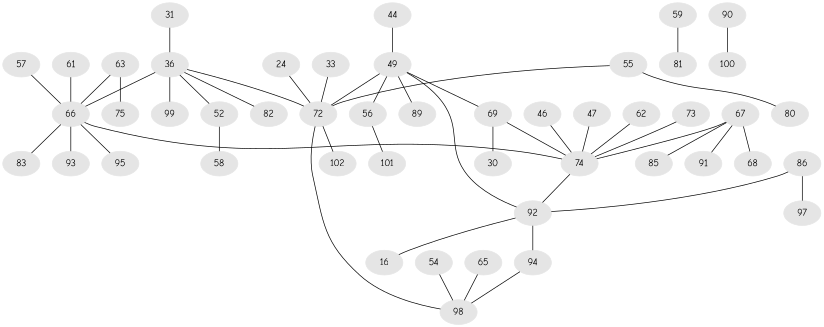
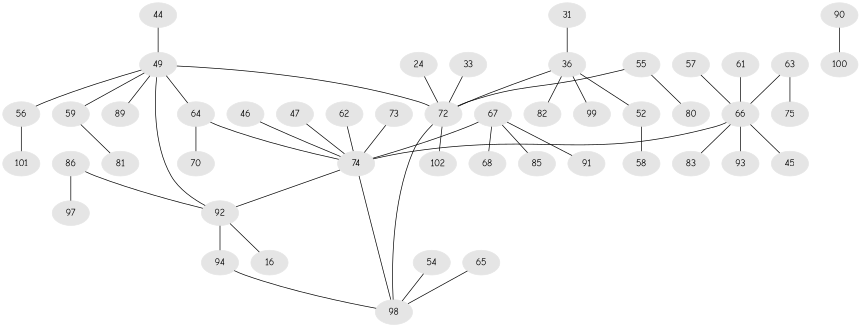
edge "36" -- "66": removed
edge "49" -- "59": added
node "69": label "69" -> "64"
node "95": label "95" -> "45"
node "30": label "30" -> "70"
edge "74" -- "98": added
